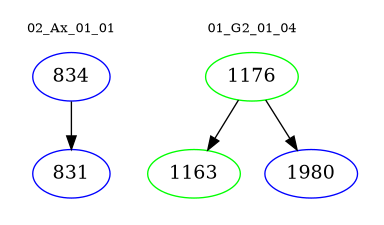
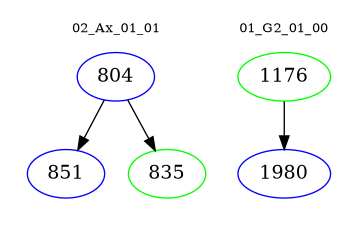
cluster "01_G2_01_04": label "01_G2_01_04" -> "01_G2_01_00"
node "834": label "834" -> "804"
node "831": label "831" -> "851"
node "835": added
node "1163": removed
